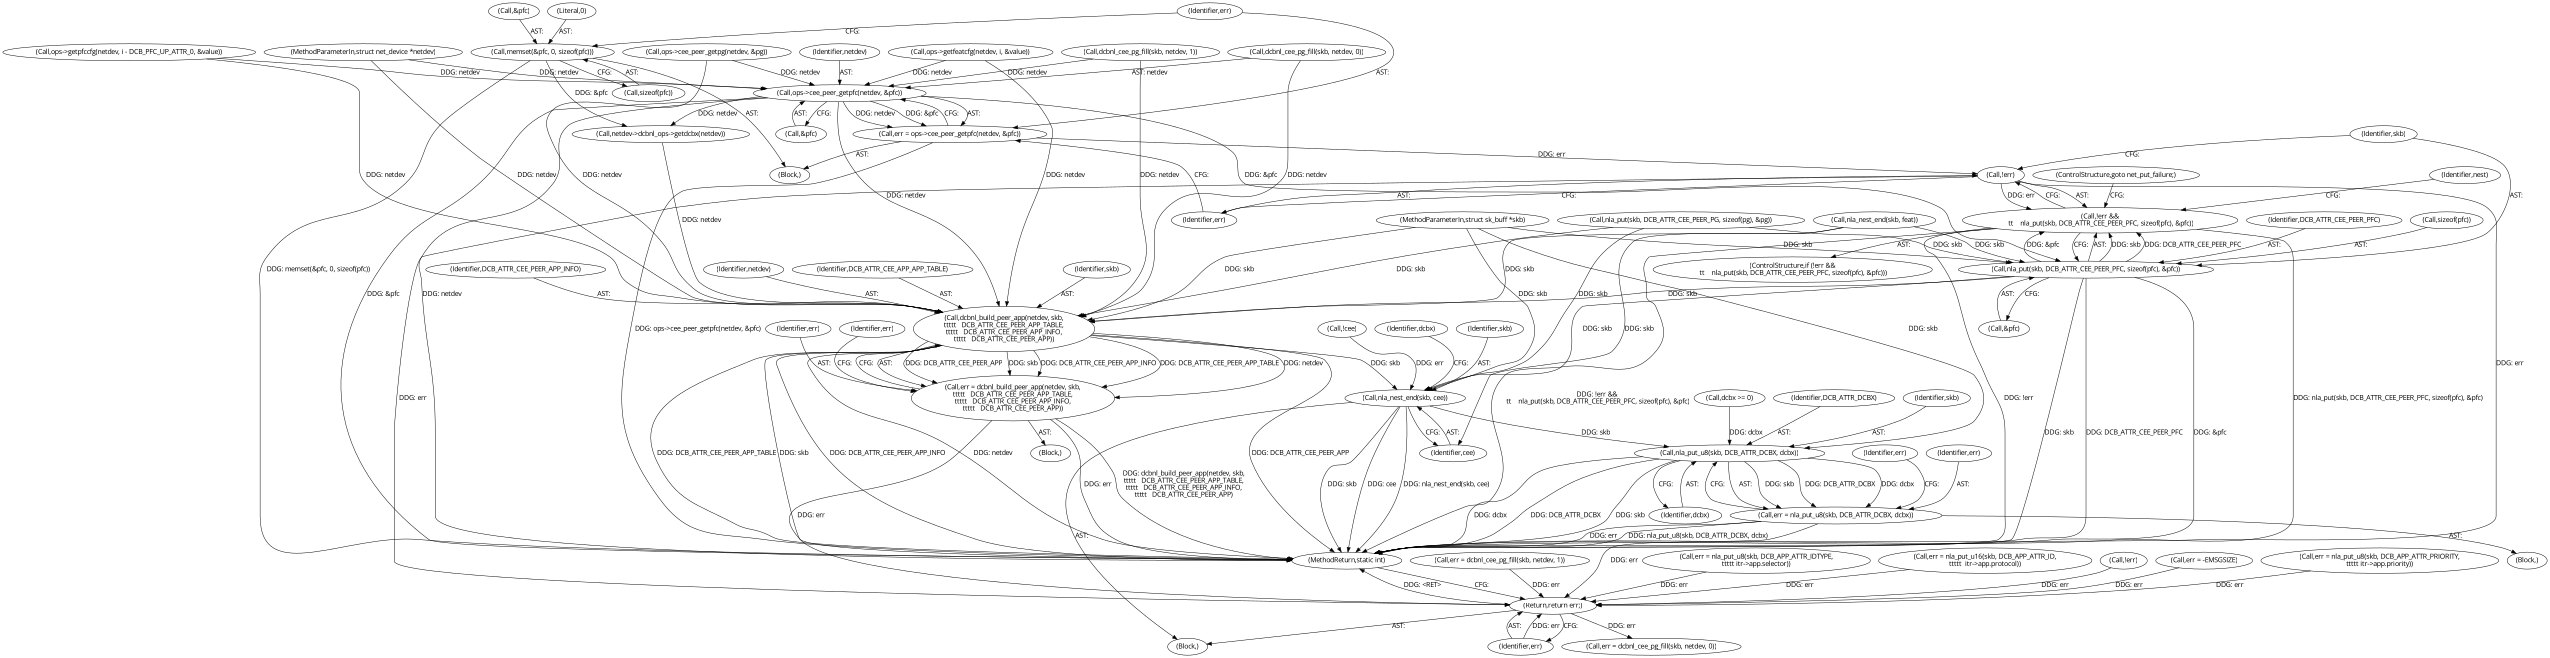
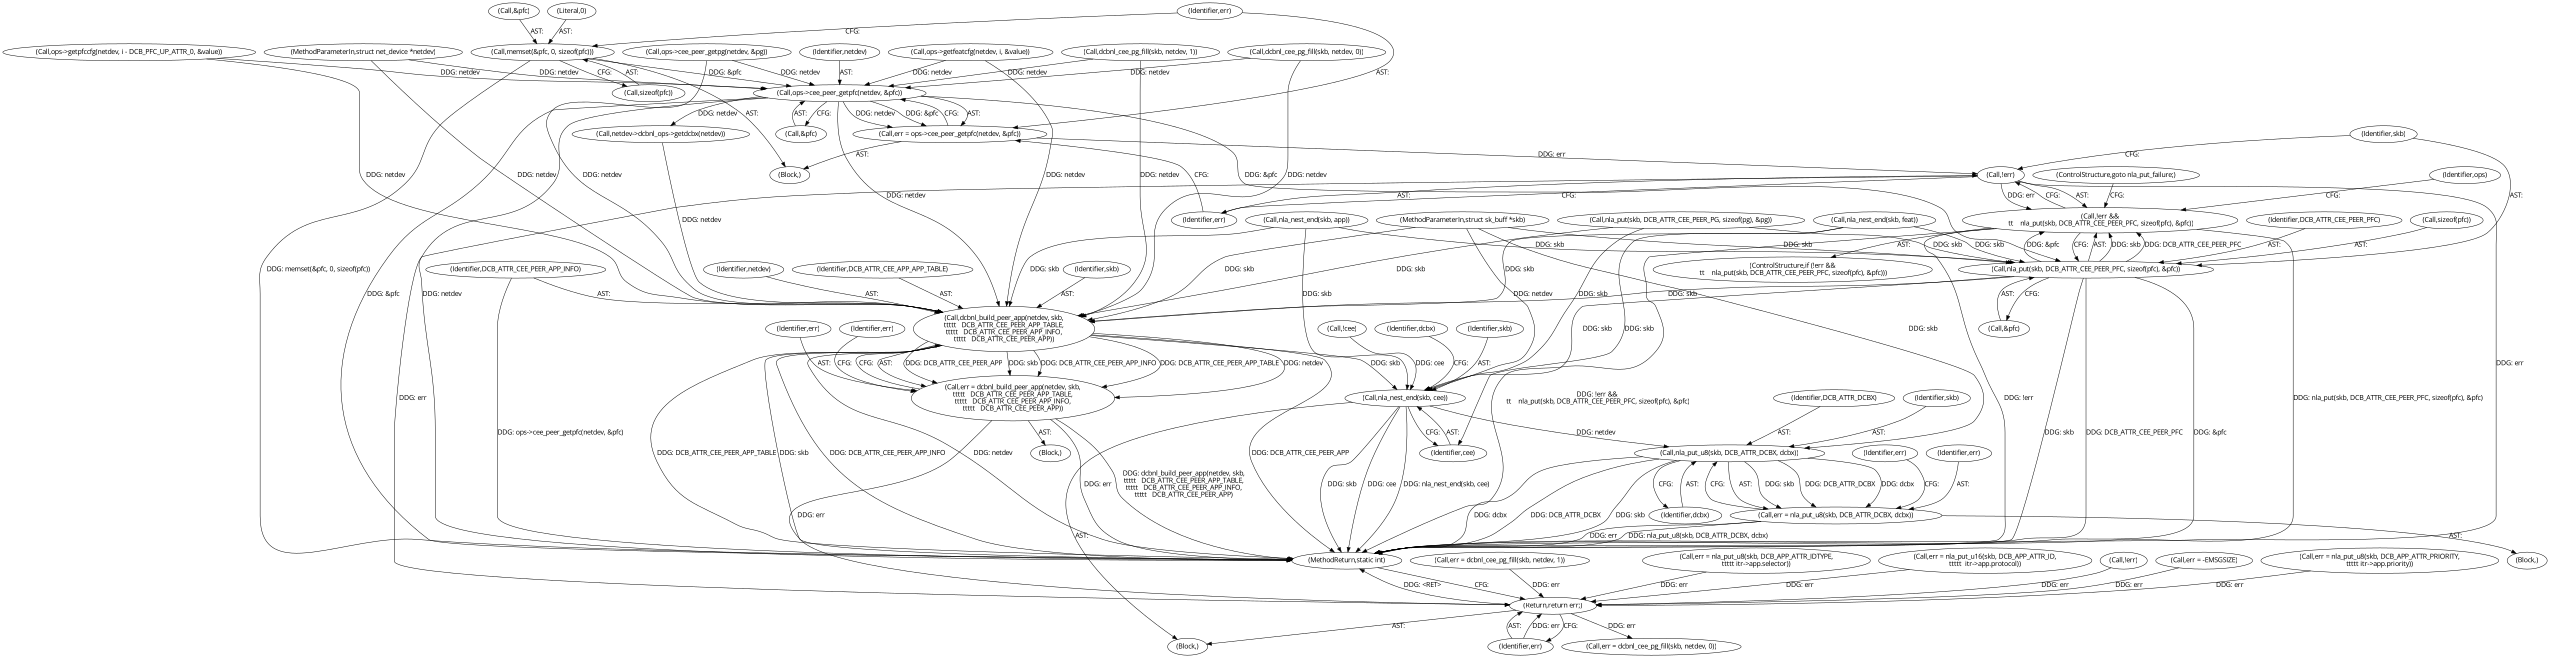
edge "(Call,dcbnl_cee_pg_fill(skb, netdev, 0))" -> "(Call,ops->cee_peer_getpfc(netdev, &pfc))": label "AST: netdev" -> "DDG: netdev"
edge "(Call,memset(&pfc, 0, sizeof(pfc)))" -> "(Call,netdev->dcbnl_ops->getdcbx(netdev))": now "(Call,memset(&pfc, 0, sizeof(pfc)))" -> "(Call,ops->cee_peer_getpfc(netdev, &pfc))"
node "(ControlStructure,goto net_put_failure;)": label "(ControlStructure,goto net_put_failure;)" -> "(ControlStructure,goto nla_put_failure;)"
node "(Identifier,nest)": label "(Identifier,nest)" -> "(Identifier,ops)"
node "(Call,nla_nest_end(skb, app))": added
edge "(MethodParameterIn,struct sk_buff *skb)" -> "(Call,nla_nest_end(skb, cee))": label "DDG: skb" -> "DDG: netdev"
edge "(Call,!cee)" -> "(Call,nla_nest_end(skb, cee))": label "DDG: err" -> "DDG: cee"
node "(Call,dcbx >= 0)": removed
edge "(Call,nla_nest_end(skb, cee))" -> "(Call,nla_put_u8(skb, DCB_ATTR_DCBX, dcbx))": label "DDG: skb" -> "DDG: netdev"
edge "(Call,err = ops->cee_peer_getpfc(netdev, &pfc))" -> "(MethodReturn,static int)": now "(Identifier,DCB_ATTR_CEE_PEER_APP_INFO)" -> "(MethodReturn,static int)"
edge "(Call,err = nla_put_u8(skb, DCB_ATTR_DCBX, dcbx))" -> "(Return,return err;)": removed, label "DDG: err"
